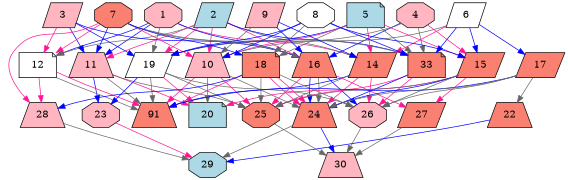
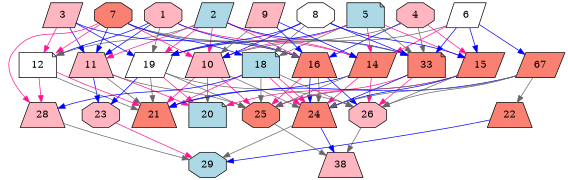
edge "2" -> "14": color gray40 -> deeppink
node "18": fillcolor salmon -> lightblue
node "17": label "17" -> "67"
node "91": label "91" -> "21"
node "27": removed
node "30": label "30" -> "38"
